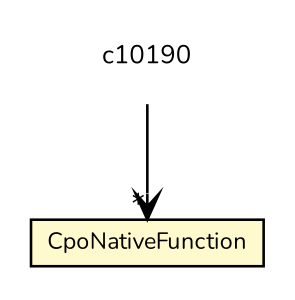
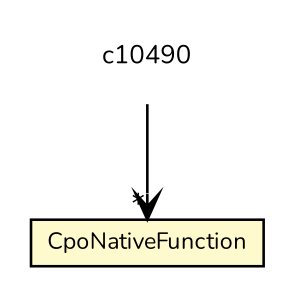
node "c10190": label "c10190" -> "c10490"
